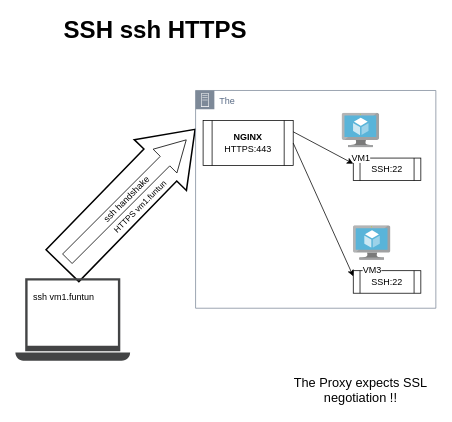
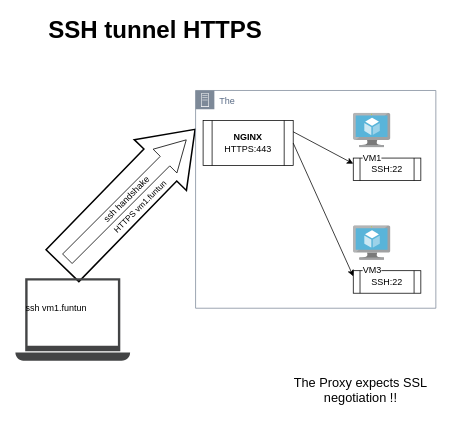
node "SSH ssh HTTPS": label "SSH ssh HTTPS" -> "SSH tunnel HTTPS"
node "VM1": moved (360, 130) -> (372, 130)
node "ssh vm1.funtun": moved (64, 297) -> (56, 308)
